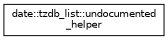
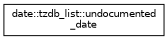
node "date::tzdb_list::undocumented _helper": label "date::tzdb_list::undocumented _helper" -> "date::tzdb_list::undocumented _date"
